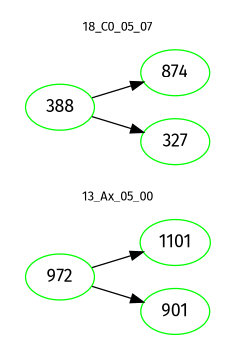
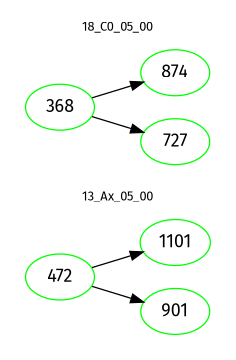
cluster "18_C0_05_07": label "18_C0_05_07" -> "18_C0_05_00"
node "388": label "388" -> "368"
node "327": label "327" -> "727"
node "972": label "972" -> "472"
